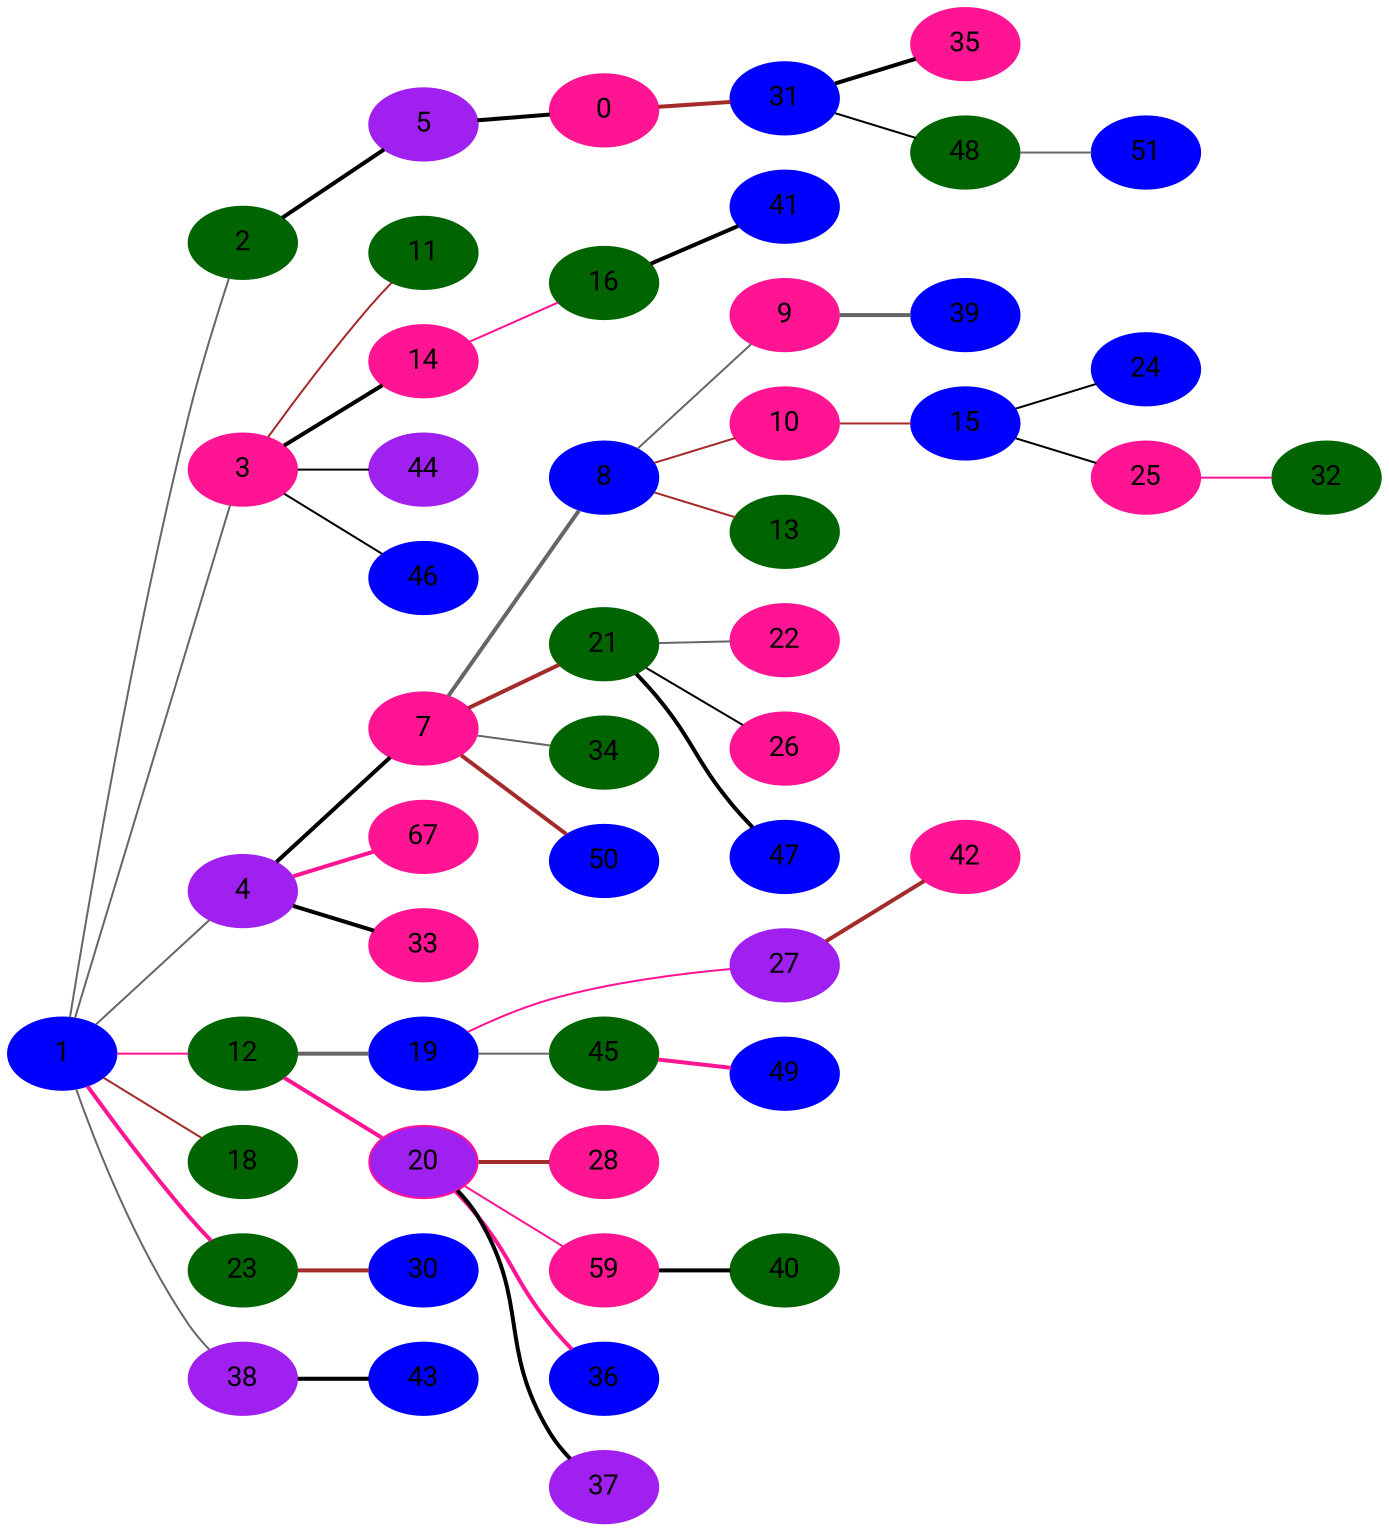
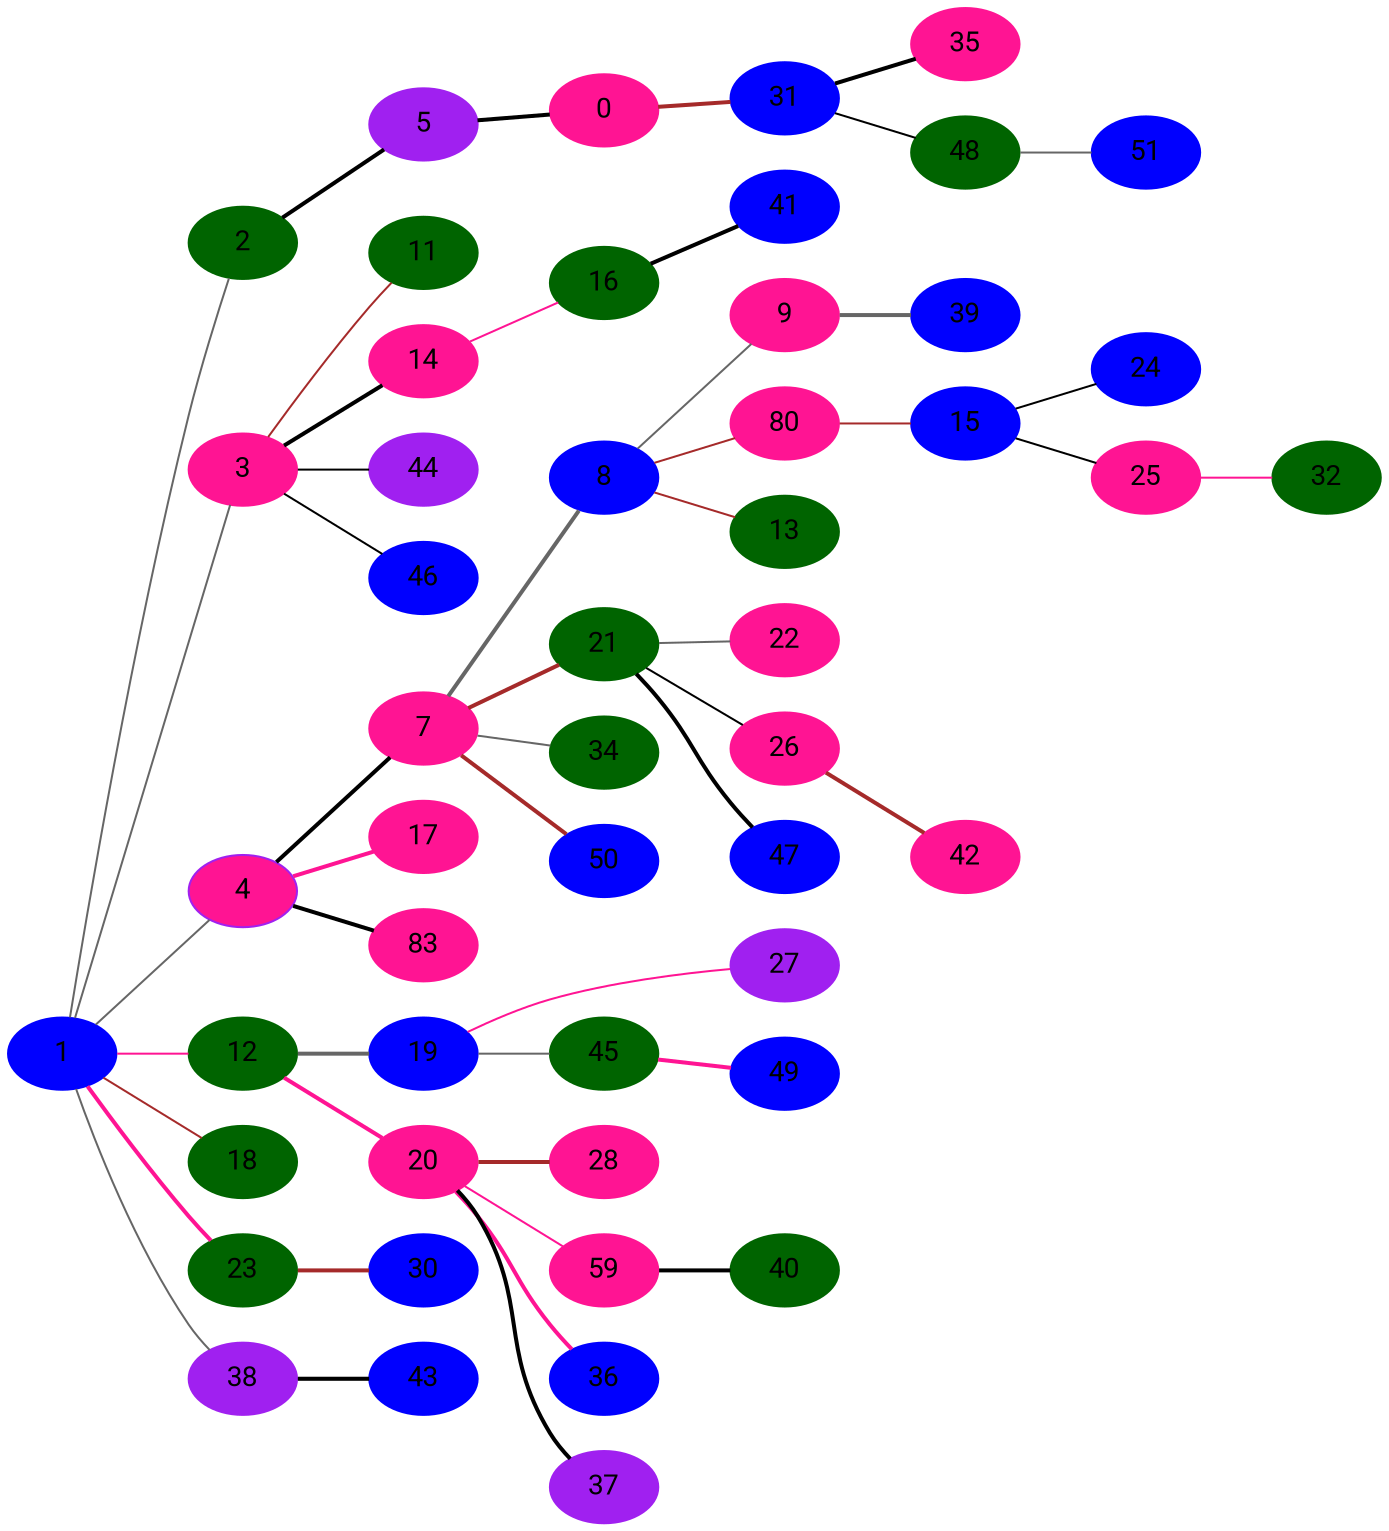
node "10": label "10" -> "80"
node "67": label "67" -> "17"
node "4": fillcolor purple -> deeppink
edge "42" -- "27": now "42" -- "26"
node "33": label "33" -> "83"
node "20": fillcolor purple -> deeppink
